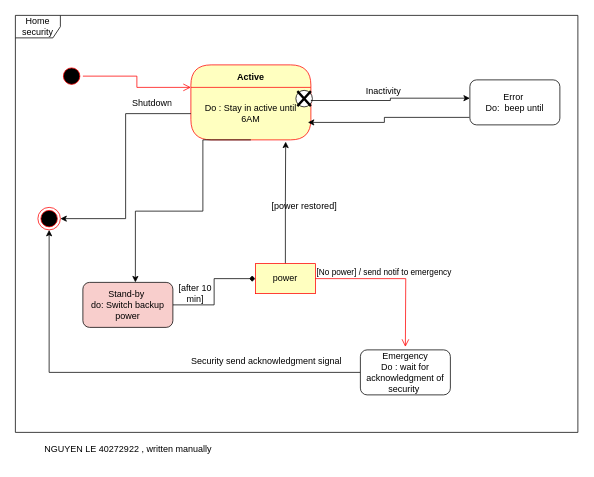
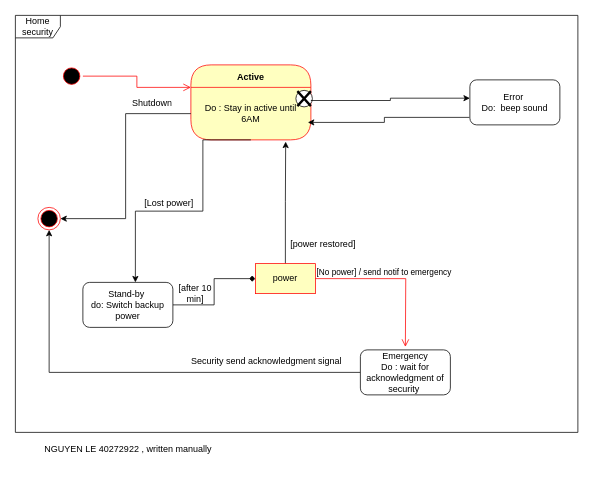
node "Inactivity": removed
node "Error Do: beep until": label "Error Do: beep until" -> "Error Do: beep sound"
node "[Lost power]": added
node "[power restored]": moved (304, 207) -> (323, 244)
node "Stand-by do: Switch backup power": fillcolor #f8cecc -> #ffffff
